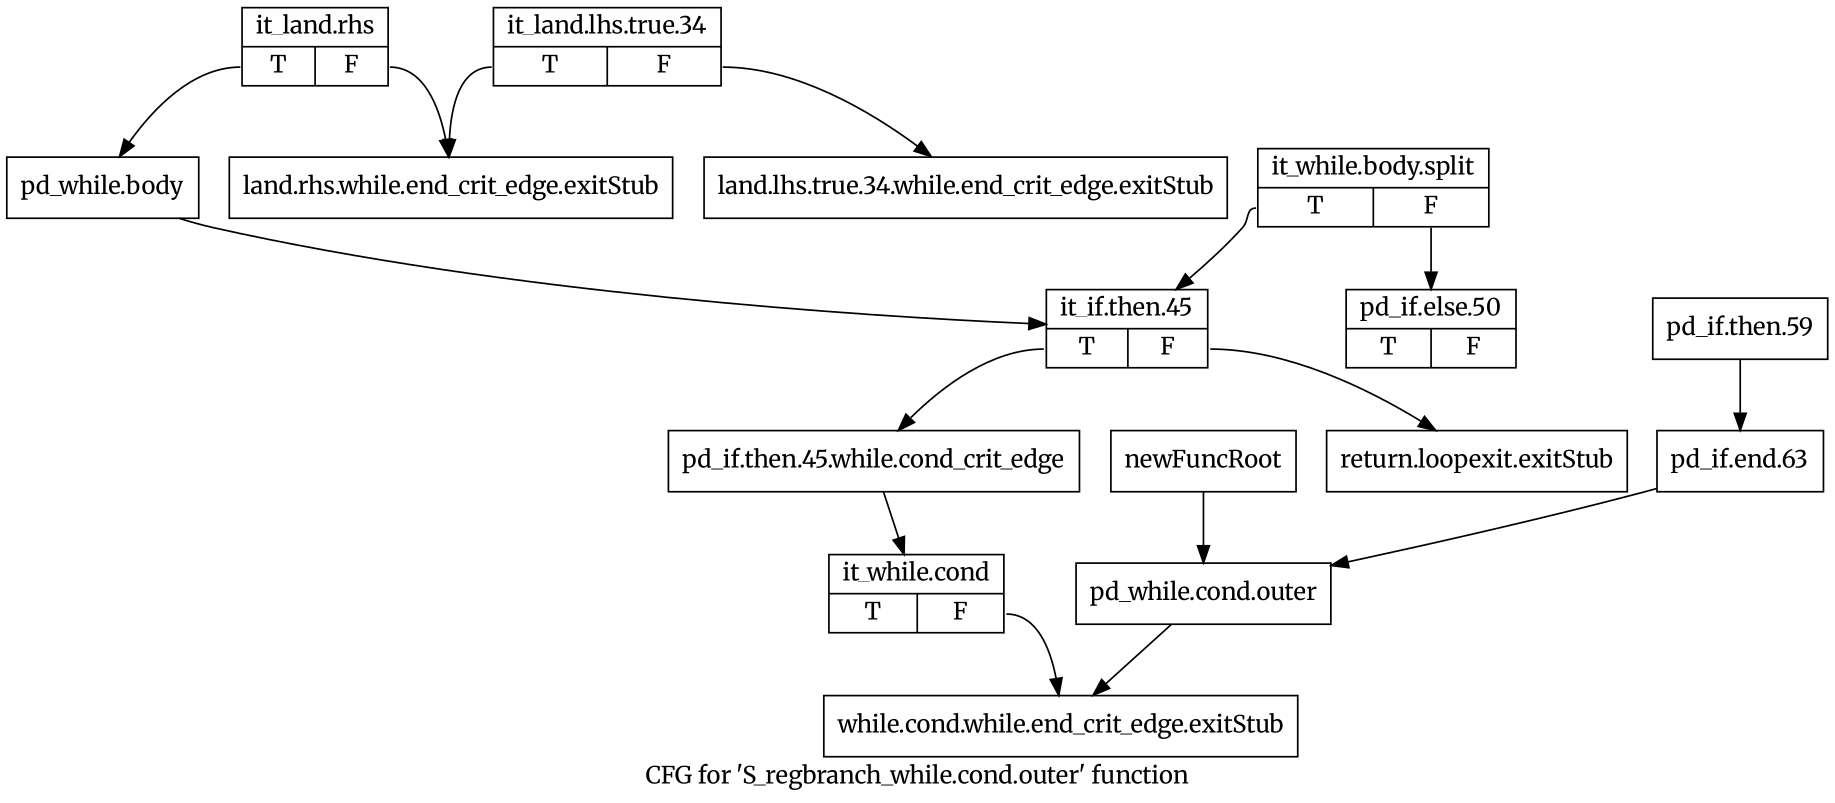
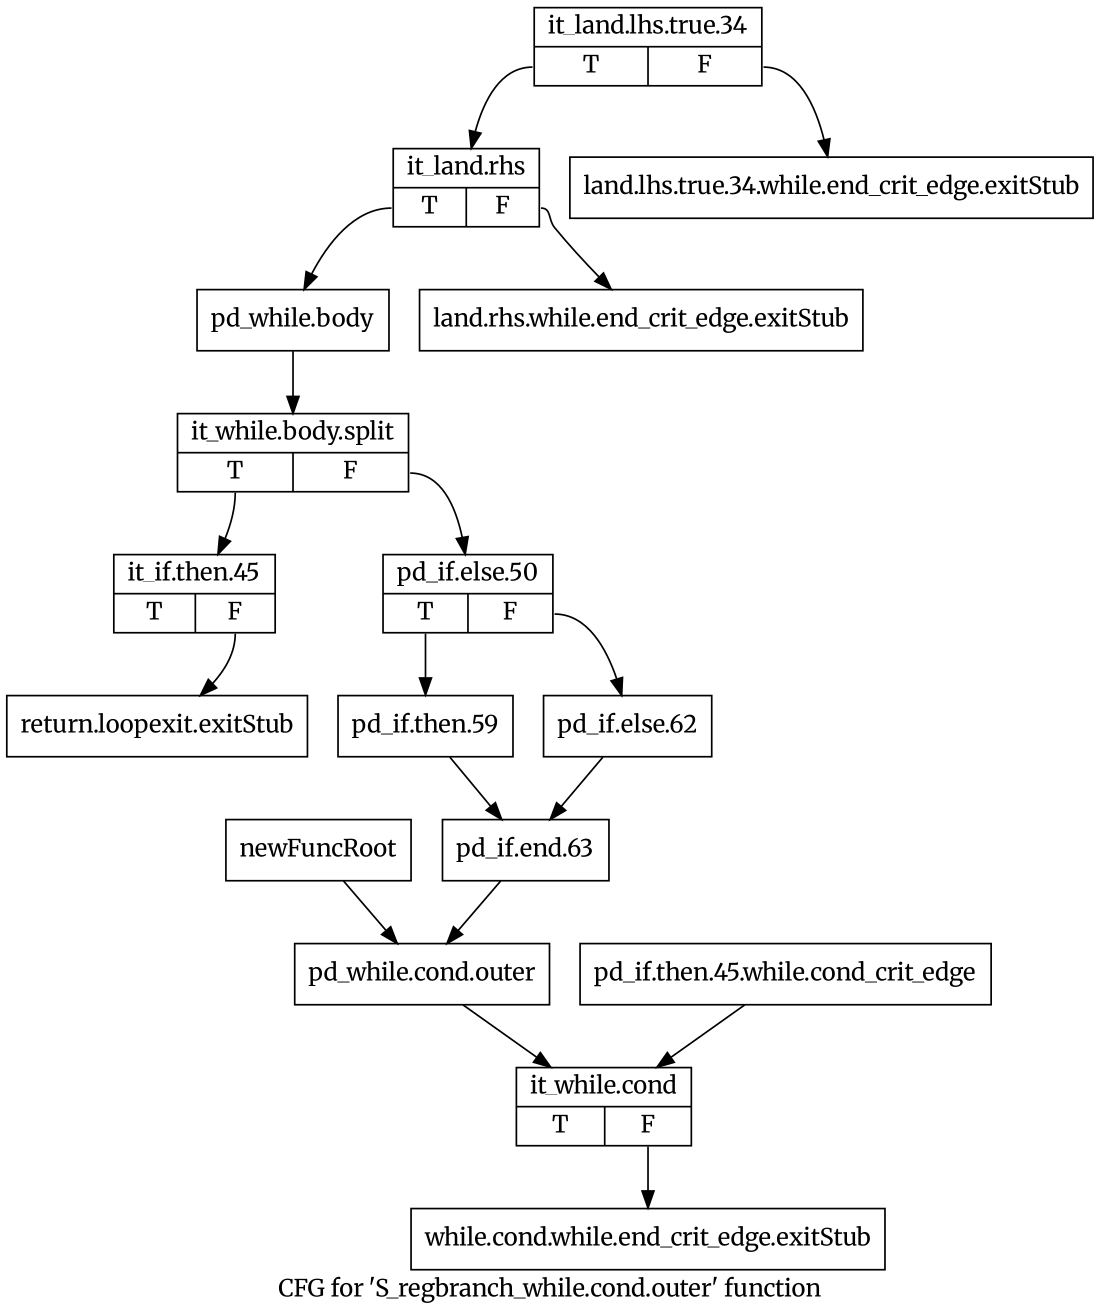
edge "it_land.lhs.true.34" -> "land.rhs.while.end_crit_edge.exitStub": now "it_land.lhs.true.34" -> "it_land.rhs"
edge "pd_while.body" -> "it_if.then.45": now "pd_while.body" -> "it_while.body.split"
edge "it_if.then.45" -> "pd_if.then.45.while.cond_crit_edge": removed
edge "pd_while.cond.outer" -> "while.cond.while.end_crit_edge.exitStub": now "pd_while.cond.outer" -> "it_while.cond"
edge "pd_if.else.50" -> "pd_if.then.59": added
node "pd_if.else.62": added
